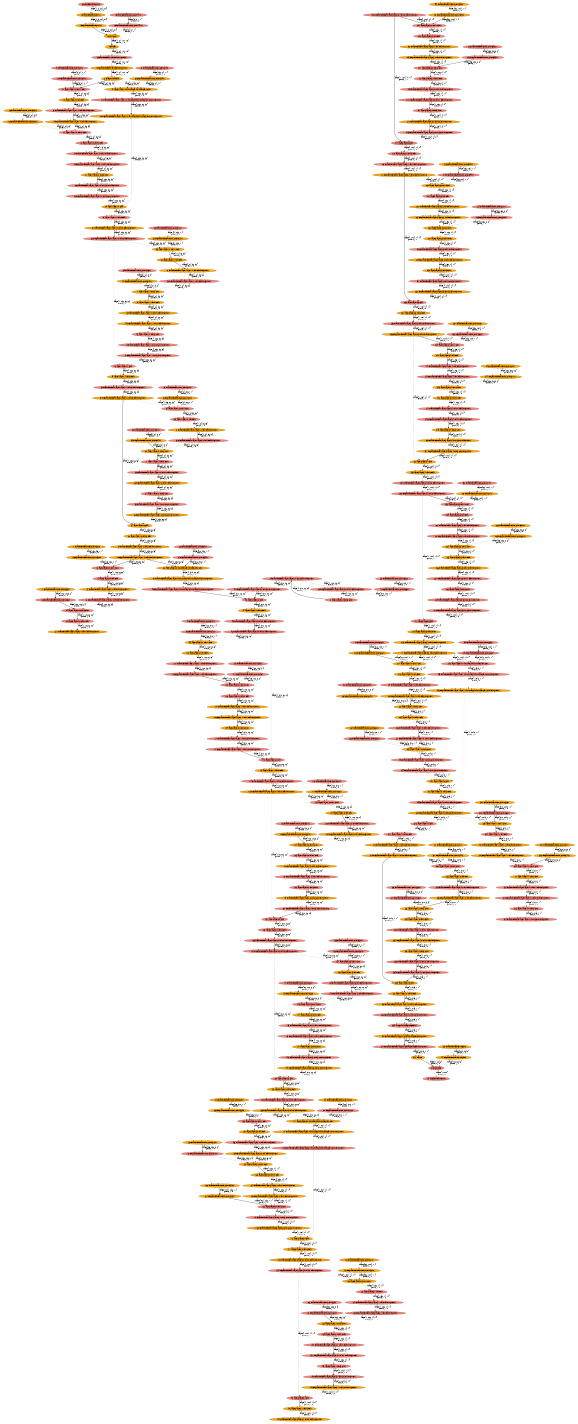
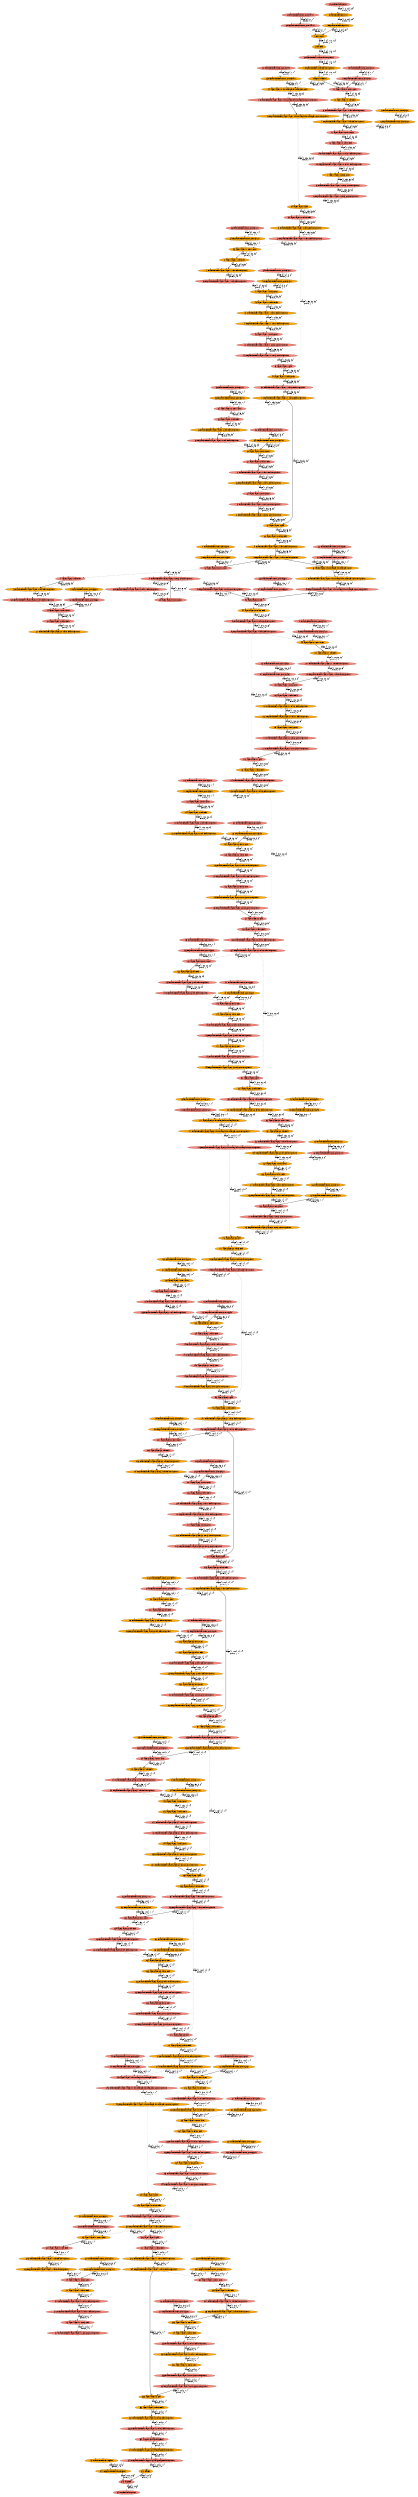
edge "197 QuantizeLinear_/layer3/layer3.1/relu_2/Relu_output_0_1" -> "198 DequantizeLinear_/layer3/layer3.1/relu_2/Relu_output_0_1": added, label "shape:[1, 1024, 14, 14] ports:0 -> 0"
